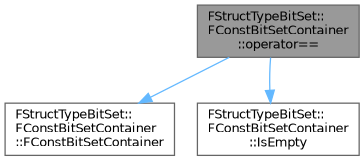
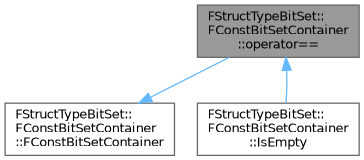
edge "FStructTypeBitSet:: FConstBitSetContainer ::operator==" -> "FStructTypeBitSet:: FConstBitSetContainer ::IsEmpty": reversed
